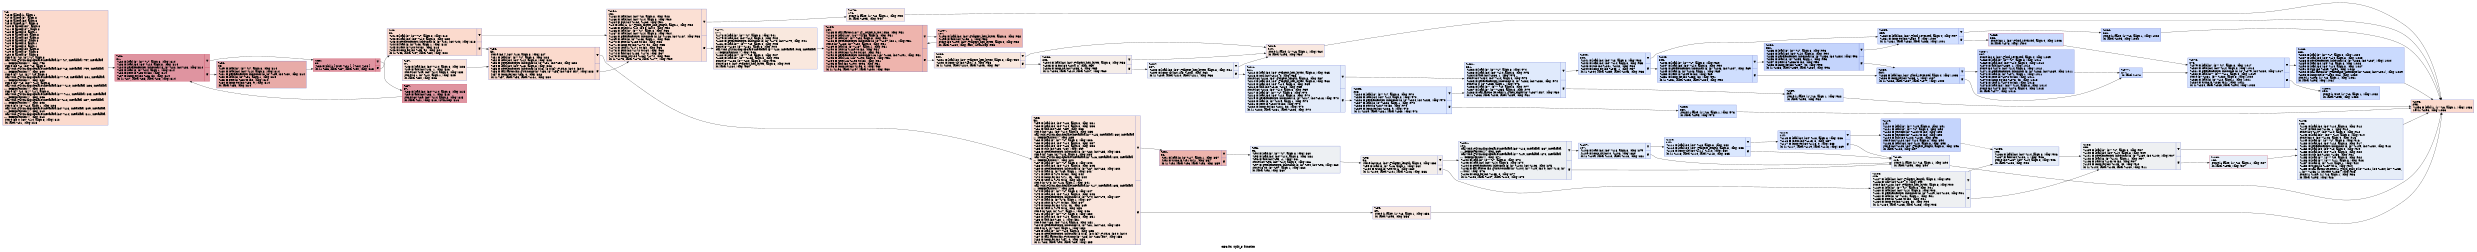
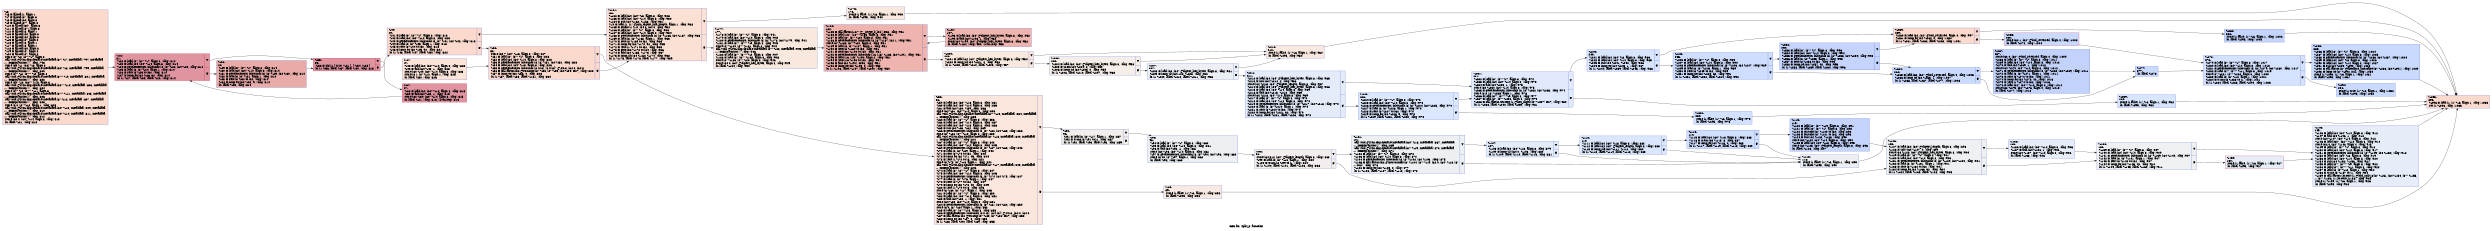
node "%259:": fillcolor #96b7ff70 -> #f7ac8e70
edge "%119:" -> "%135:": now "%119:" -> "%126:"
node "%90:": fillcolor #d8564670 -> #e5d8d170
